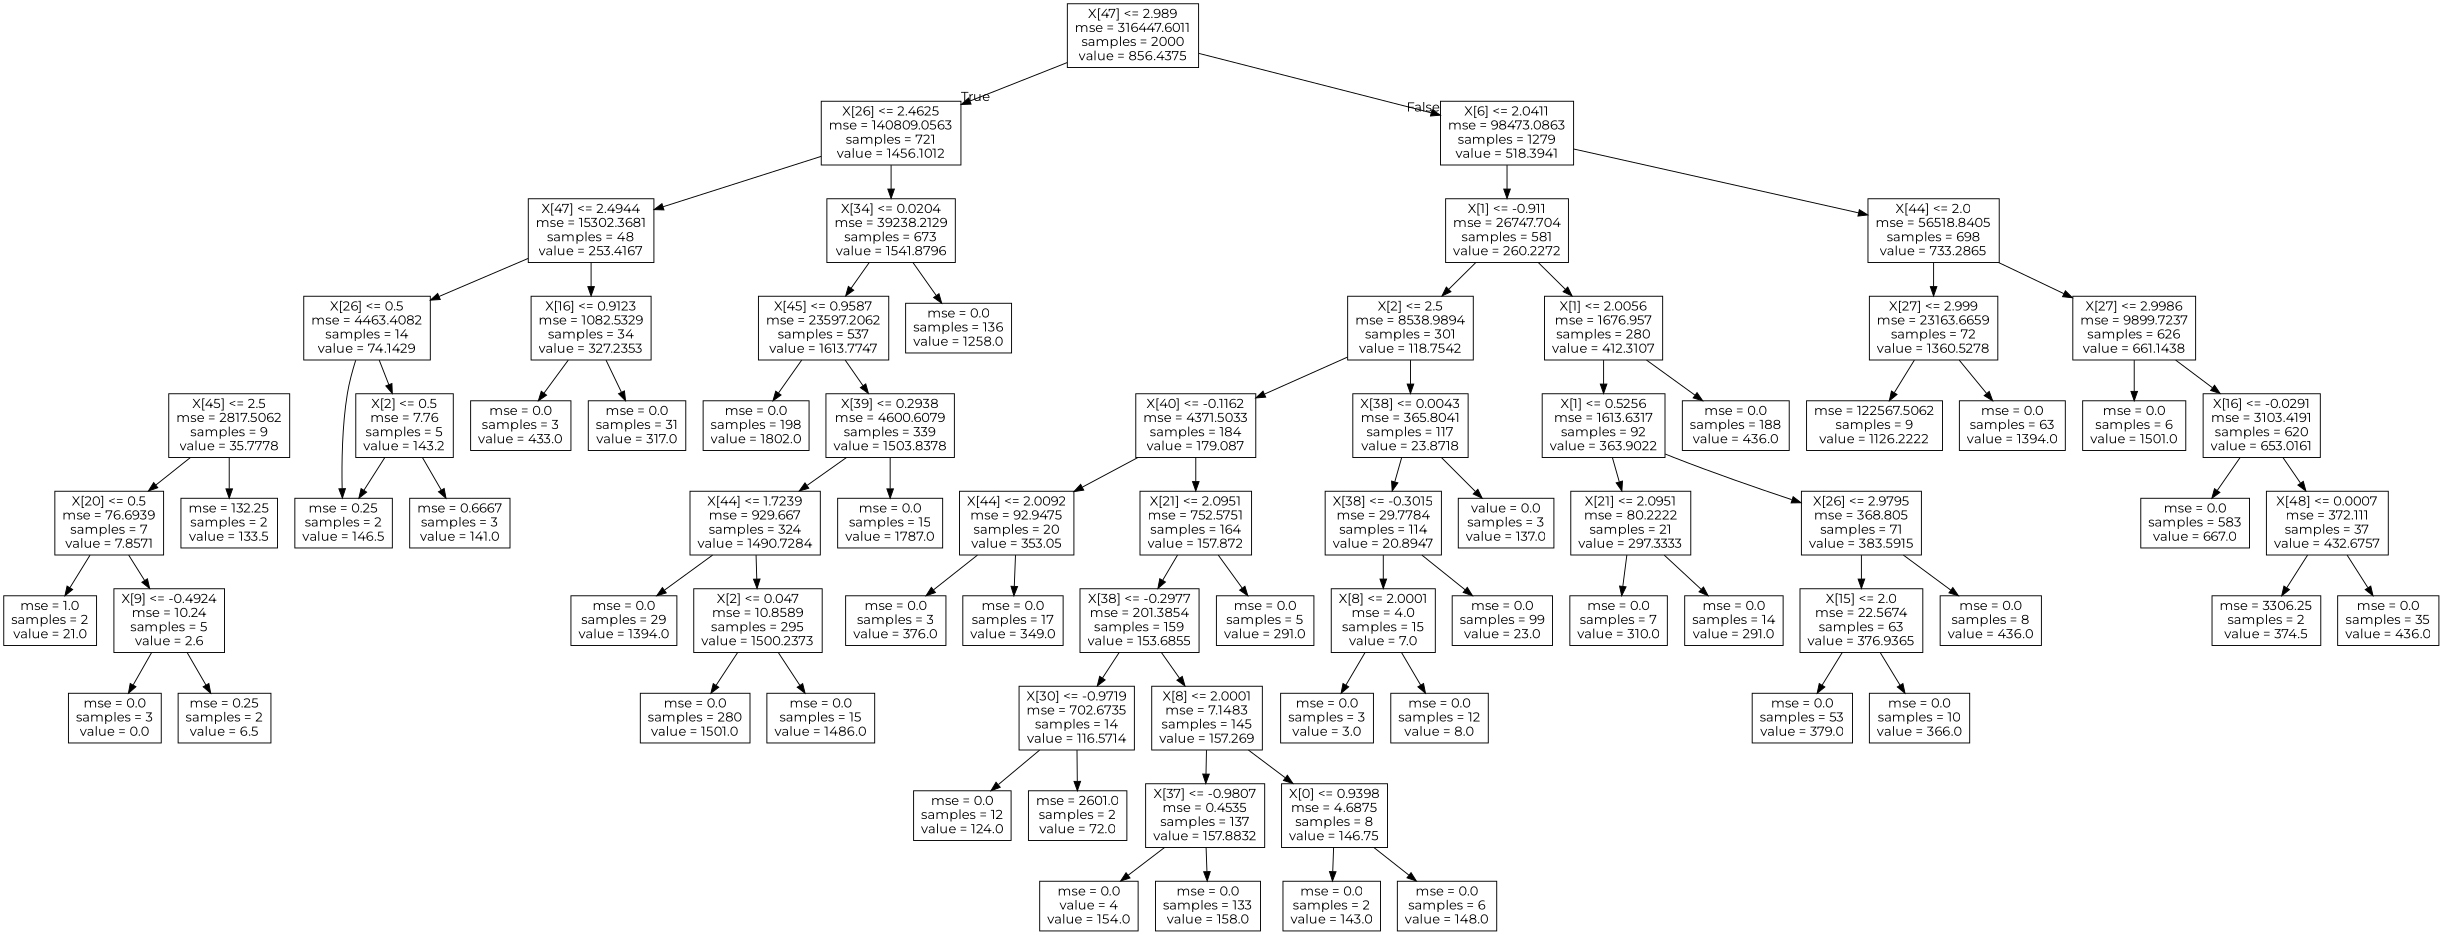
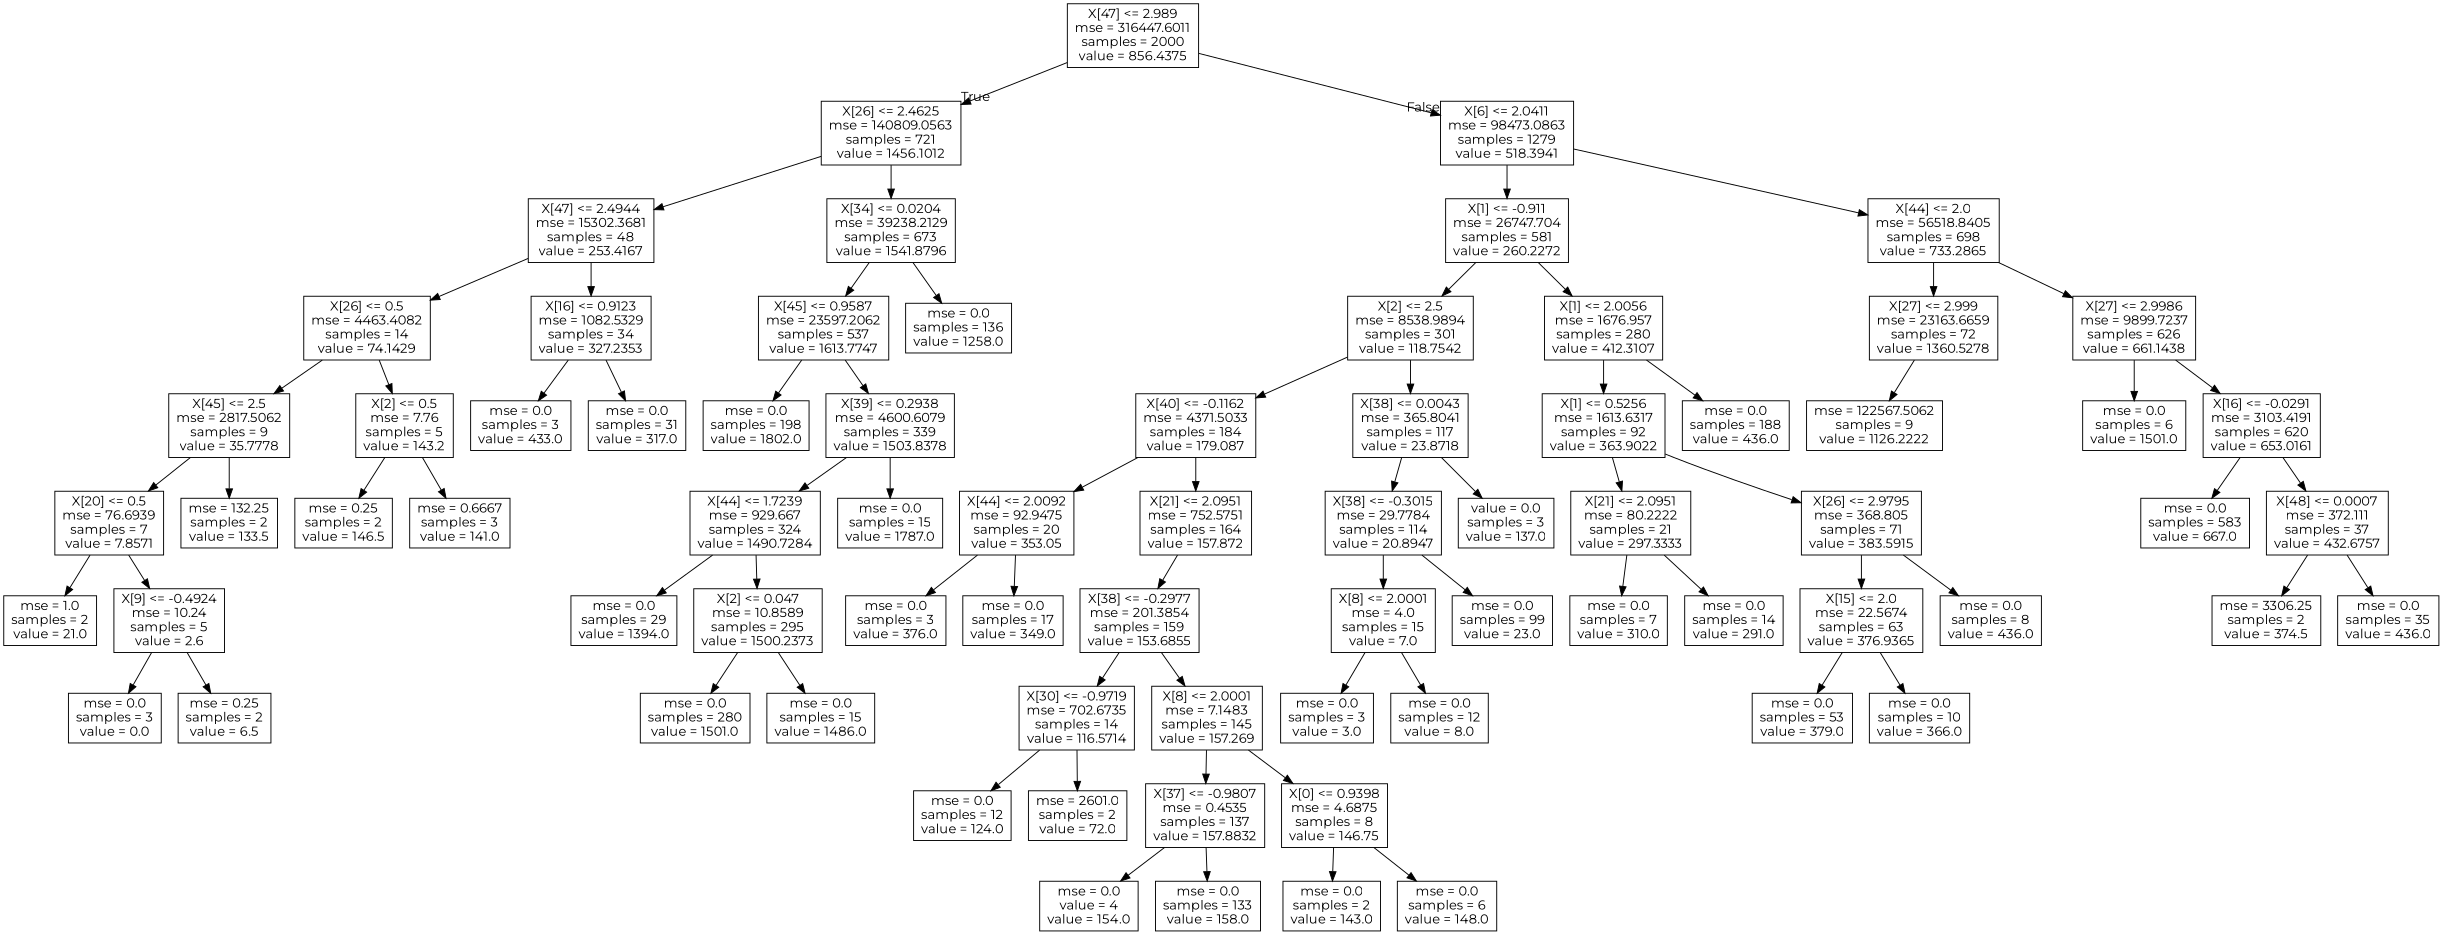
edge "X[26] <= 0.5 mse = 4463.4082 samples = 14 value = 74.1429" -> "mse = 0.25 samples = 2 value = 146.5": now "X[26] <= 0.5 mse = 4463.4082 samples = 14 value = 74.1429" -> "X[45] <= 2.5 mse = 2817.5062 samples = 9 value = 35.7778"
node "mse = 0.0 samples = 63 value = 1394.0": removed
node "mse = 0.0 samples = 5 value = 291.0": removed
